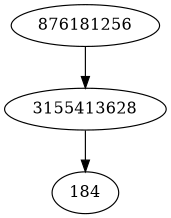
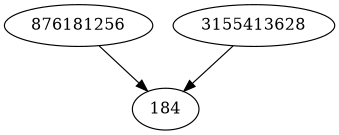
edge "876181256" -> "3155413628": now "876181256" -> "184"
